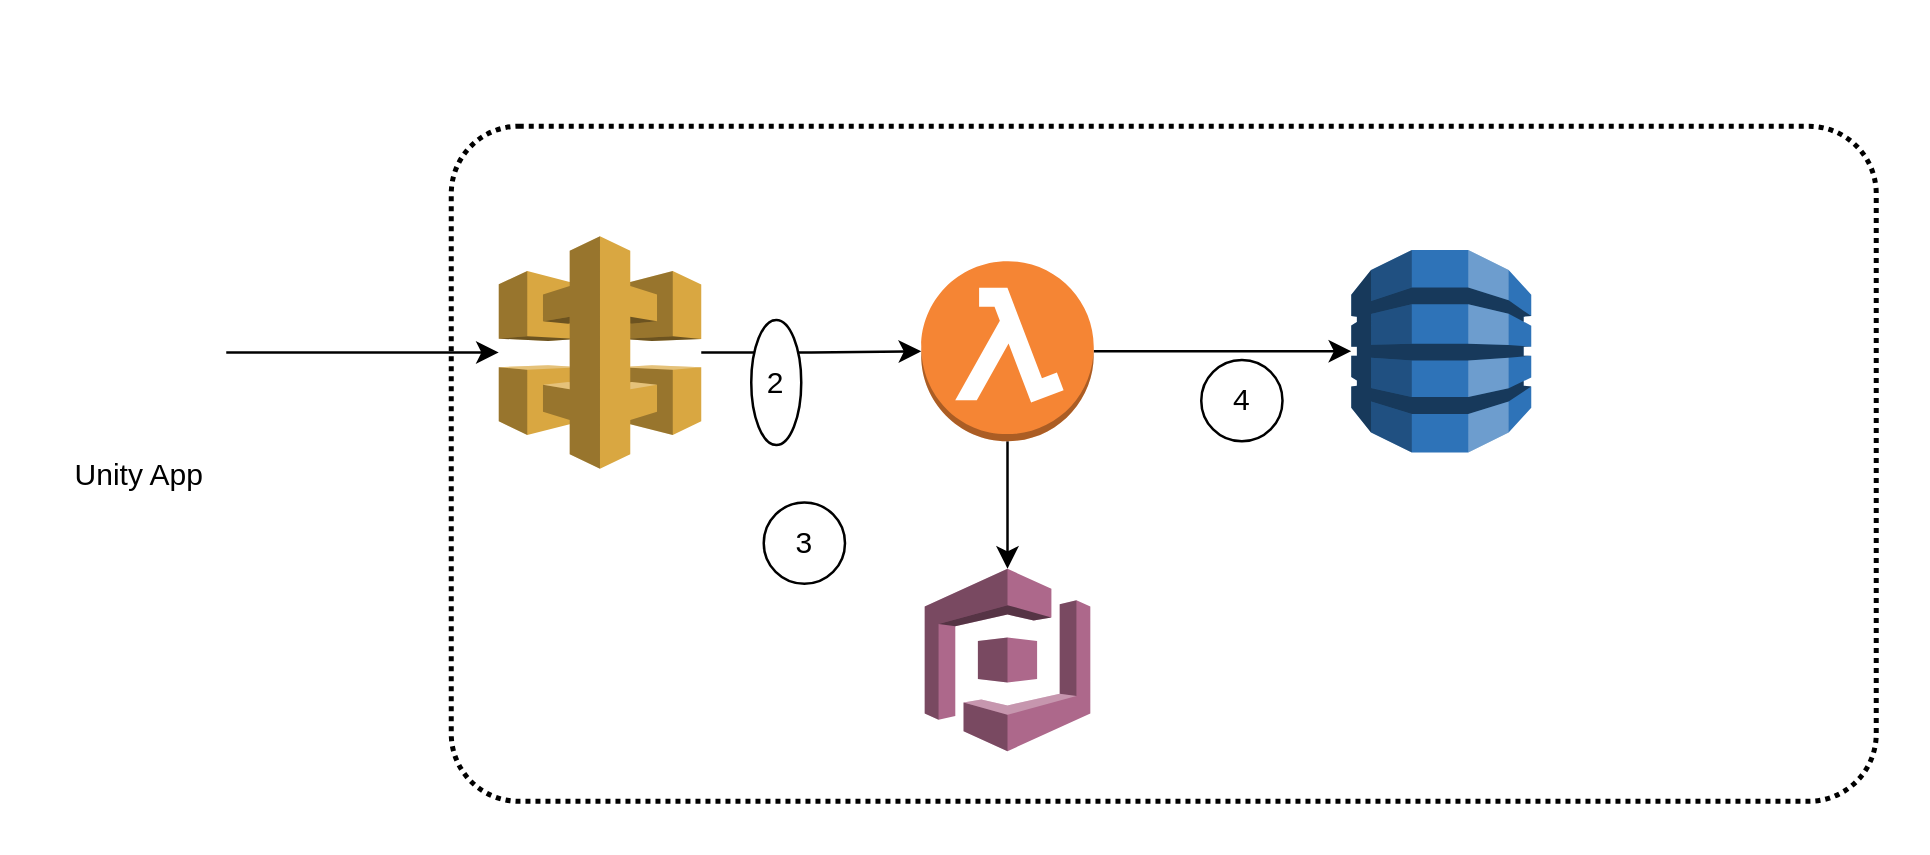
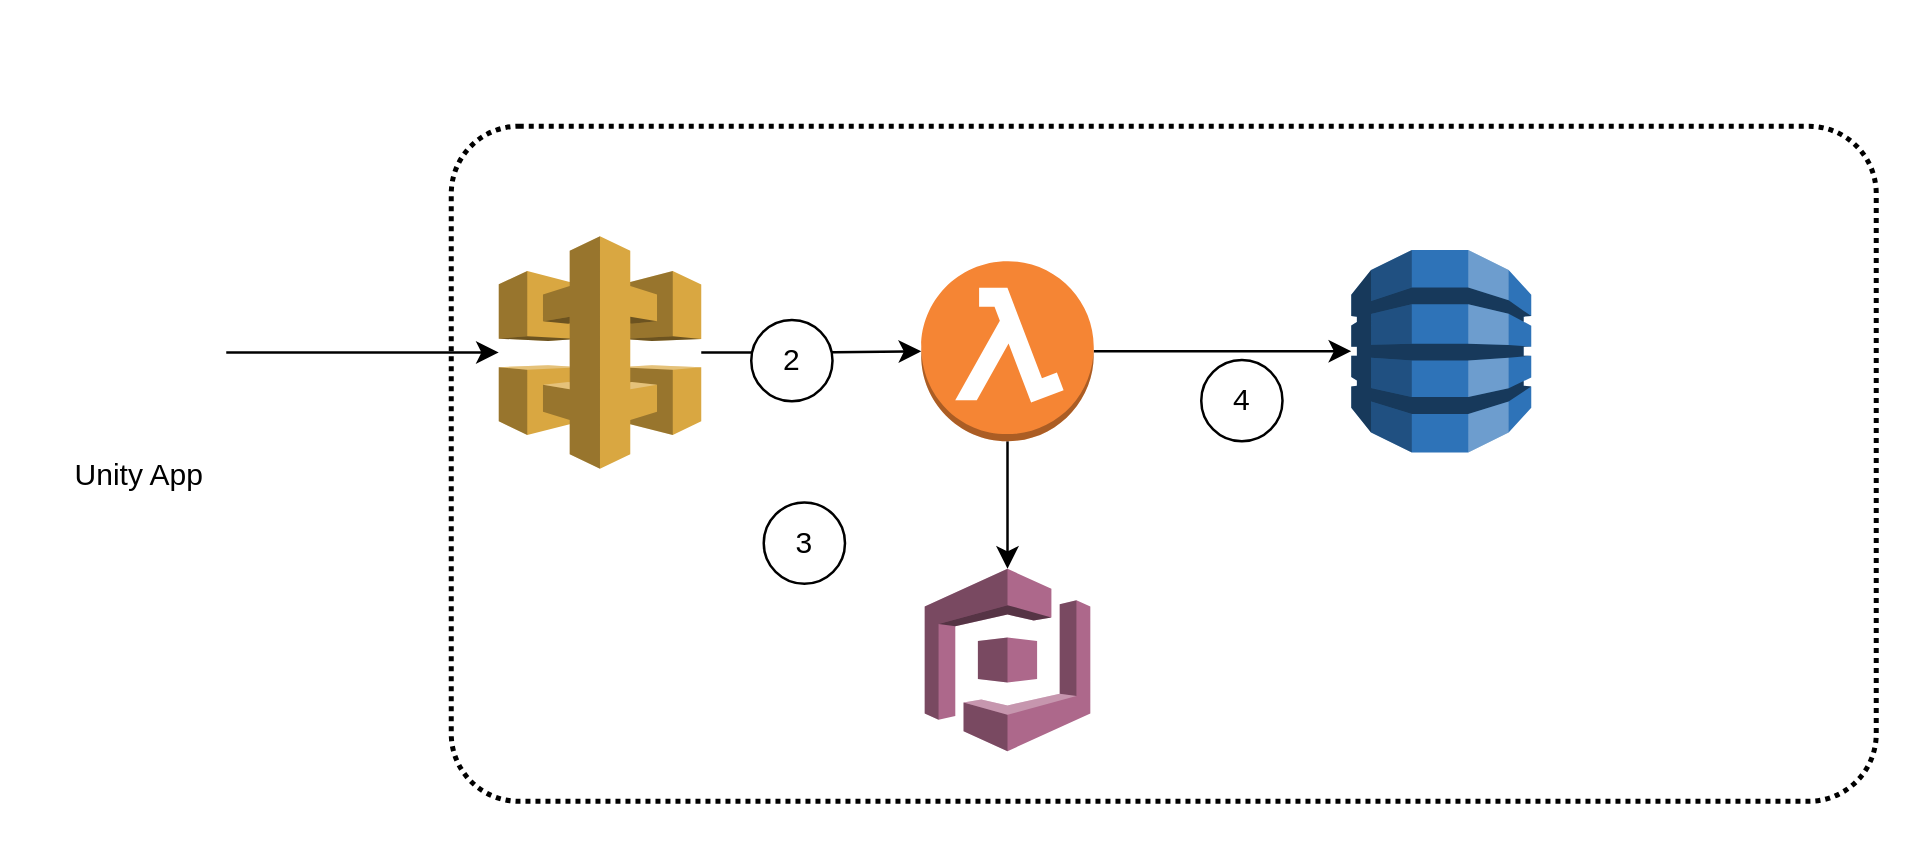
node "2": size 50x125 -> 81x81
